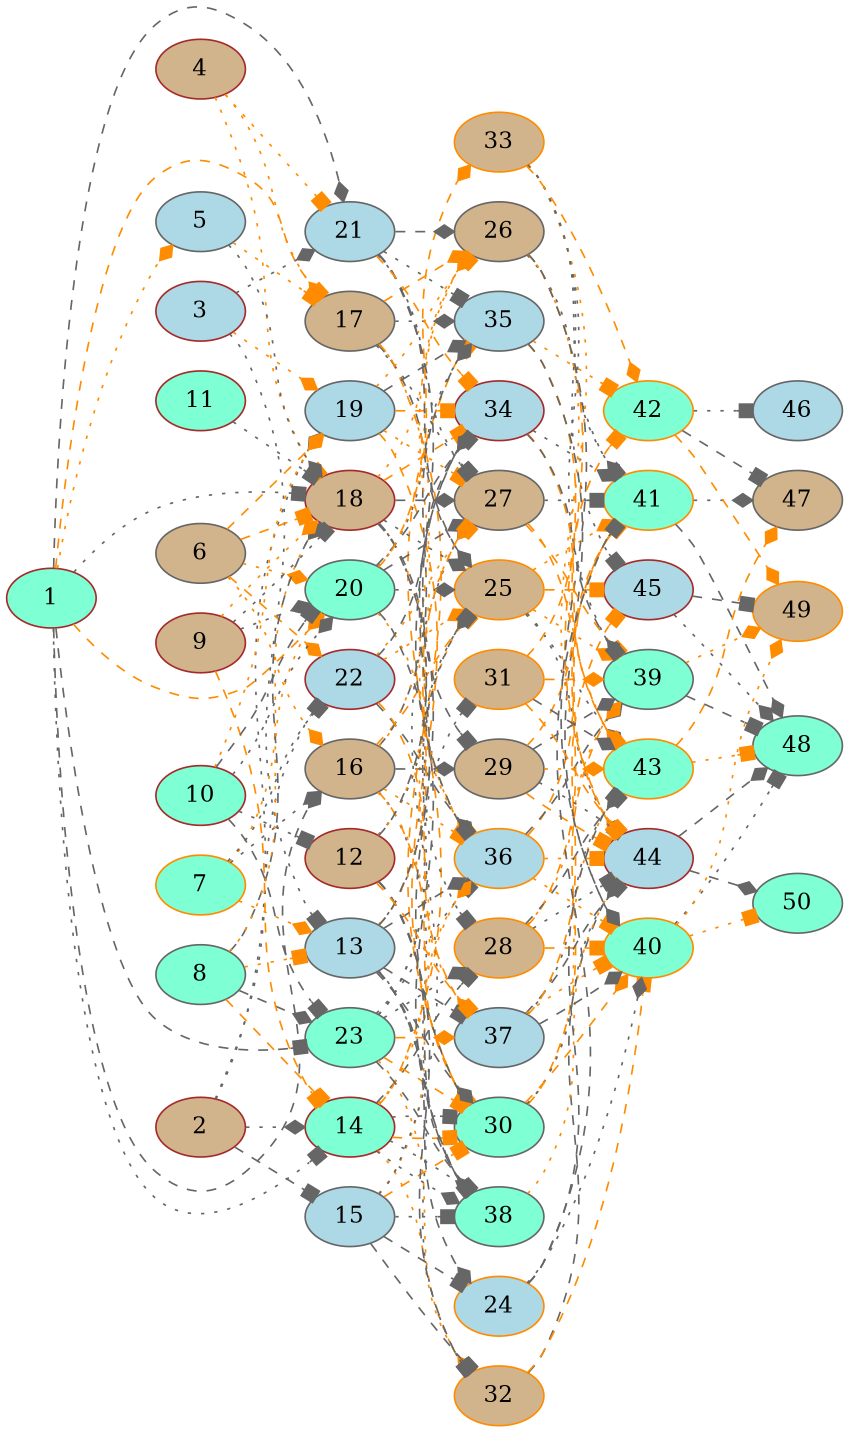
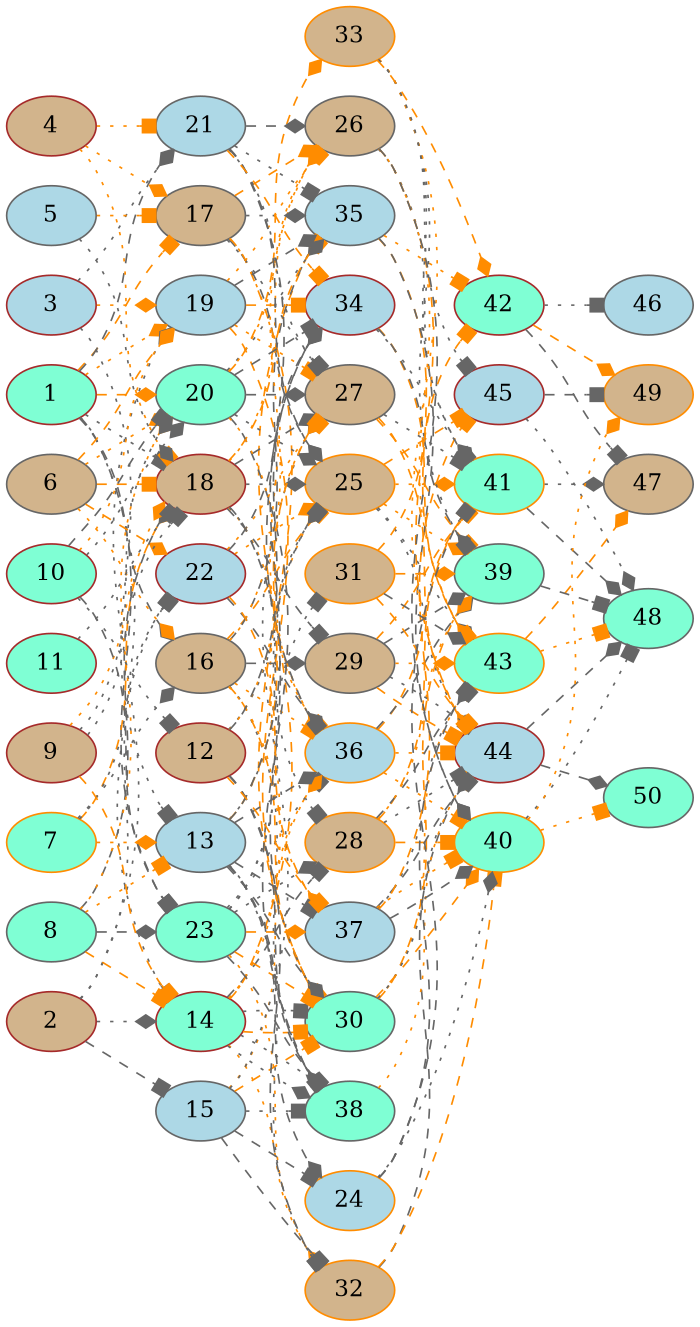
edge "1" -> "5": now "1" -> "19"
node "42": color darkorange -> brown
edge "18" -> "34": now "18" -> "35"
edge "39" -> "49": removed
edge "7" -> "18": style dotted -> dashed
